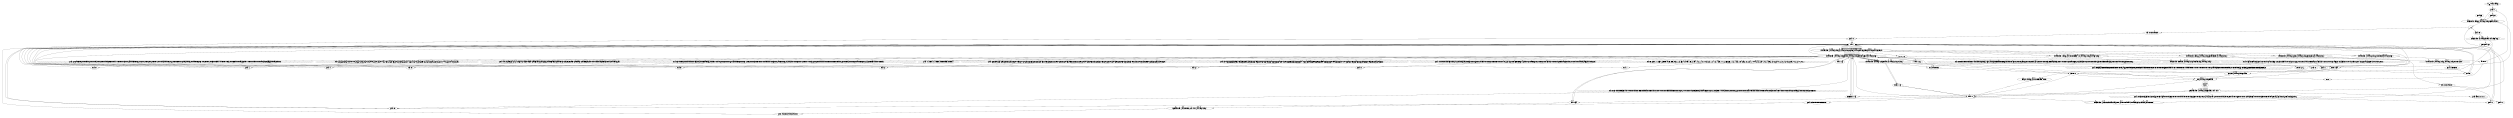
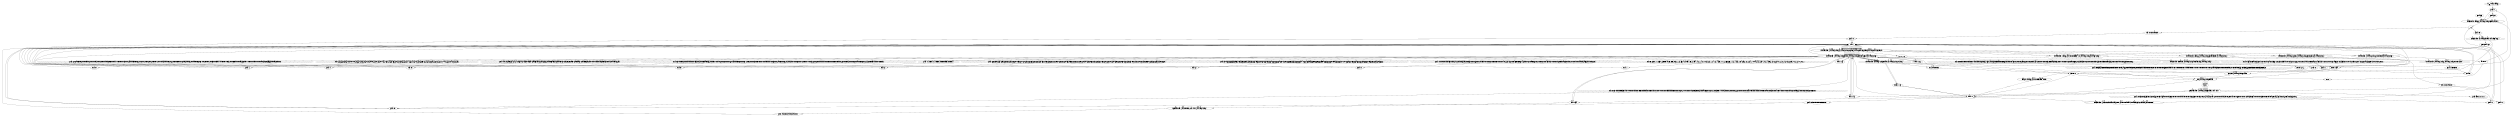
node "mmEmm.r r143": label "mmEmm.r r143" -> "load.r r143"
